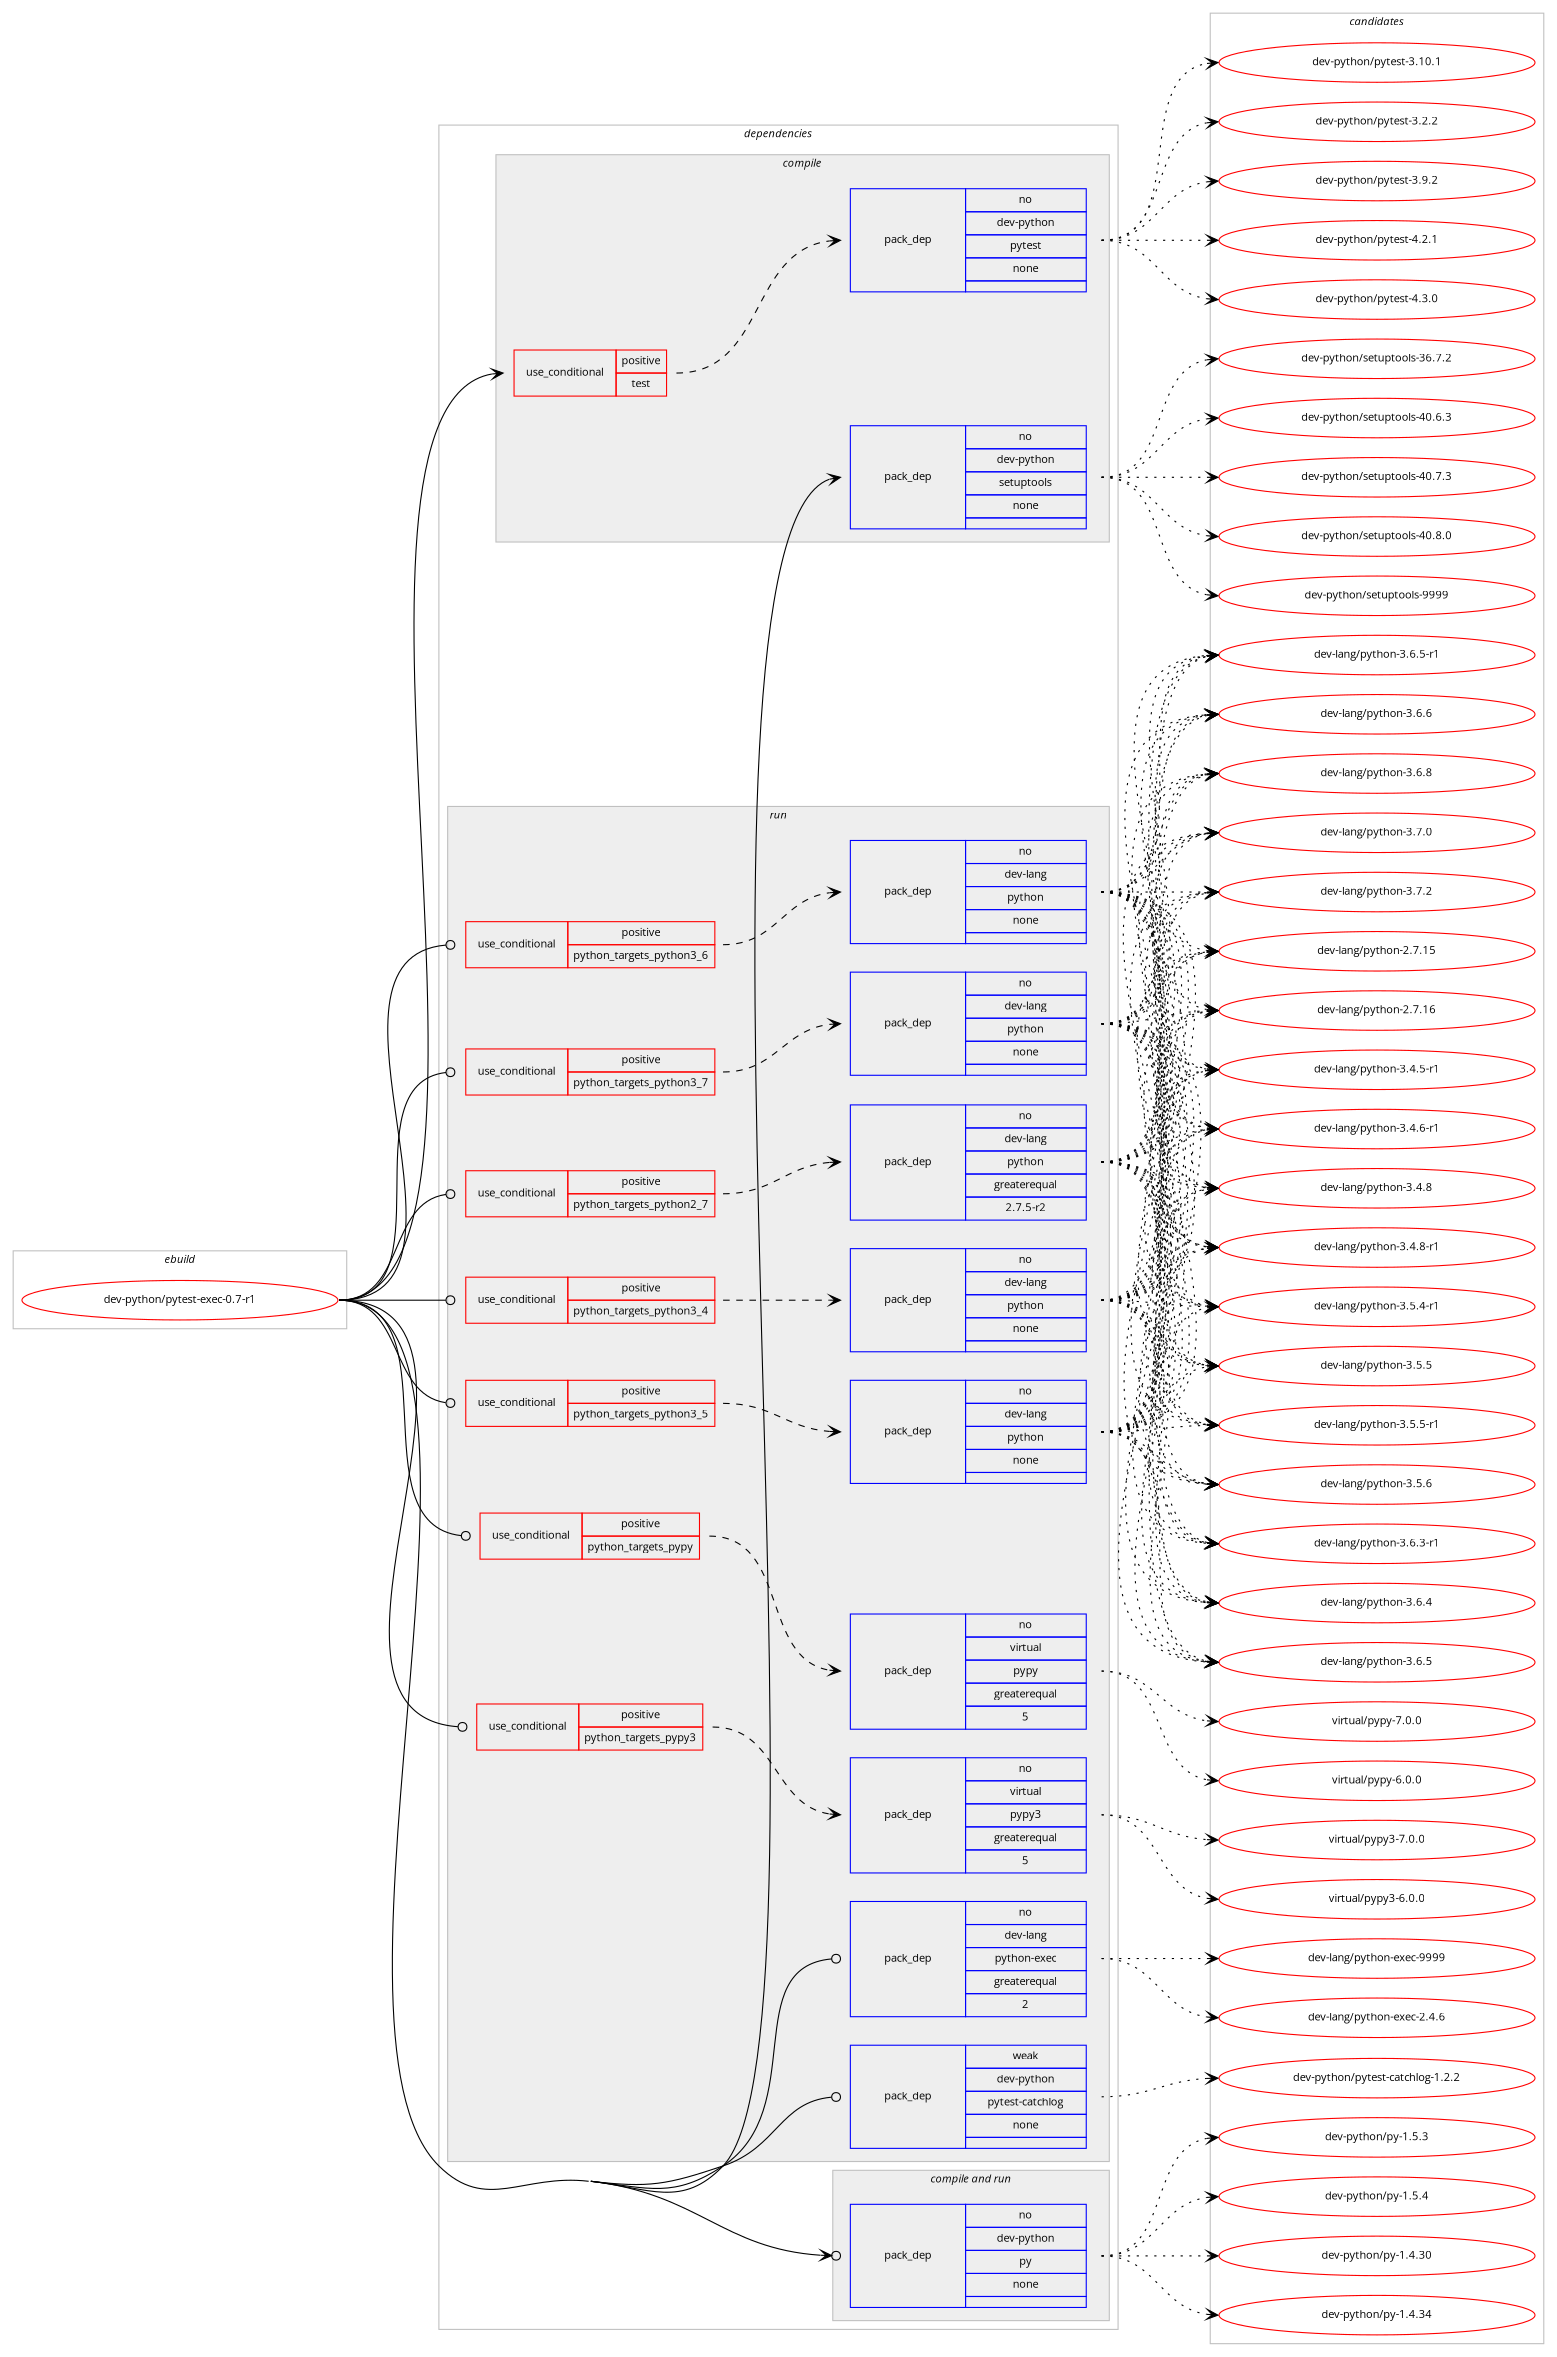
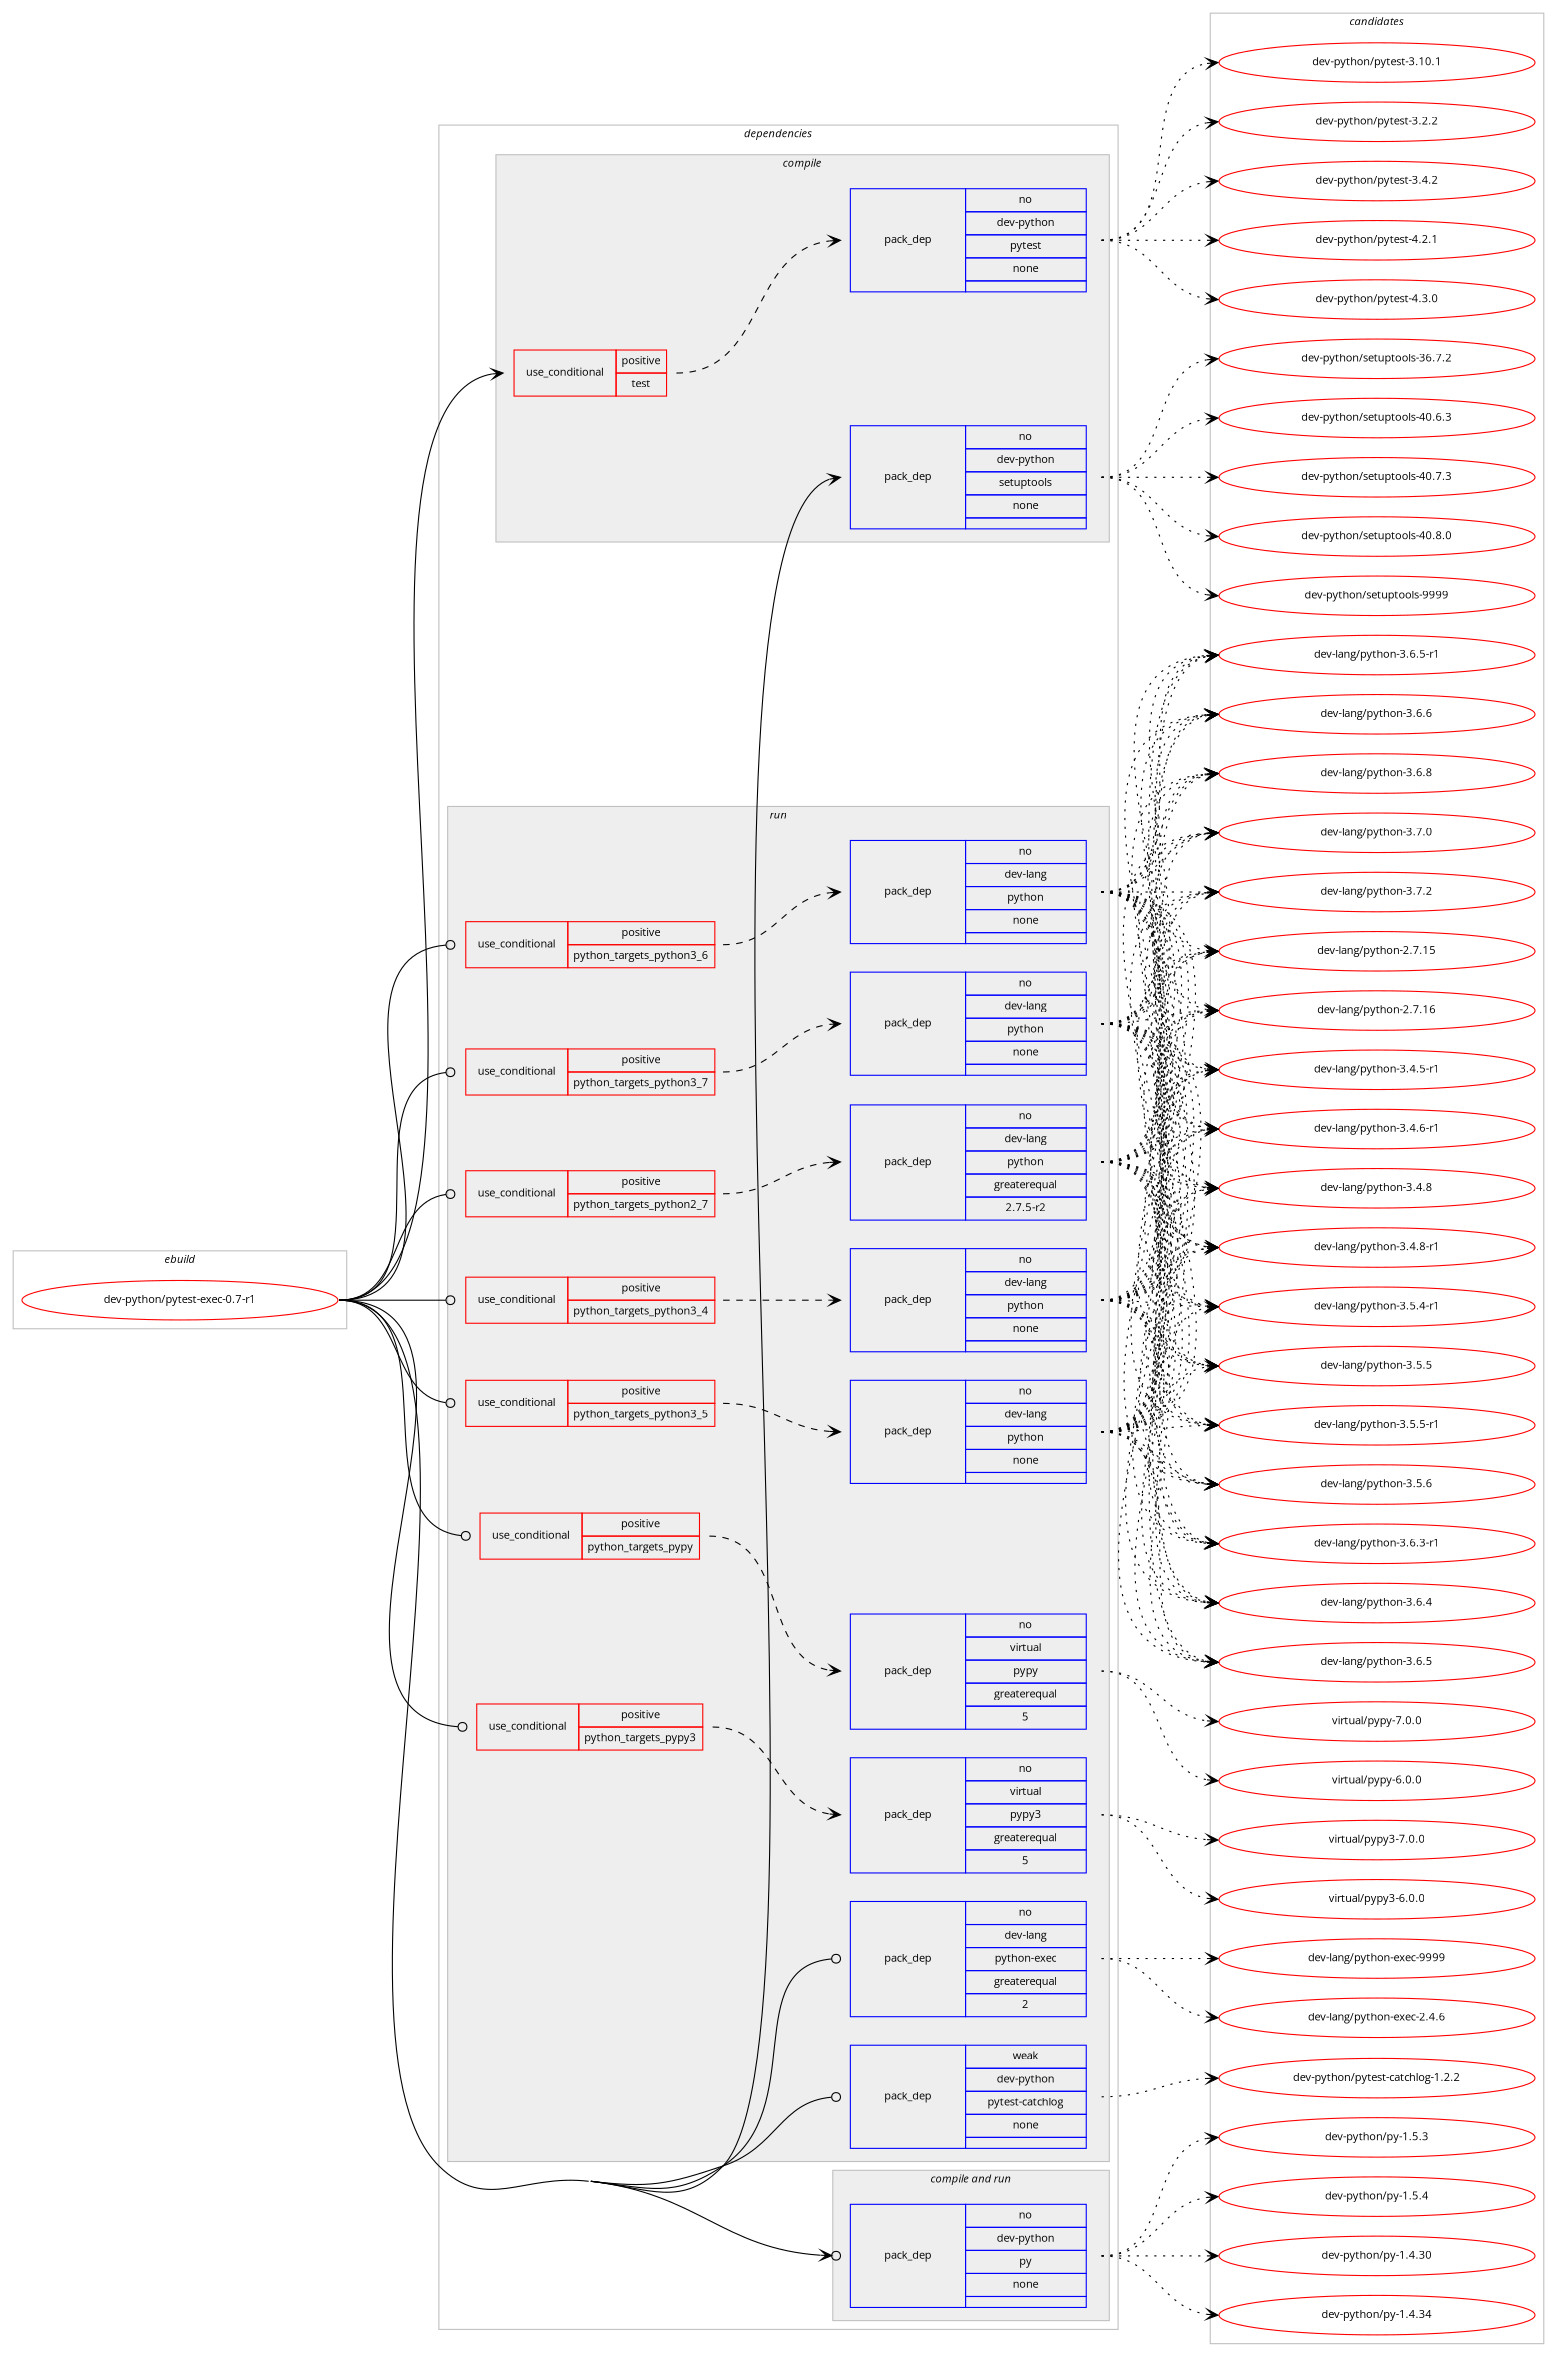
node "dev-python/pytest-3.9.2": label "dev-python/pytest-3.9.2" -> "dev-python/pytest-3.4.2"
